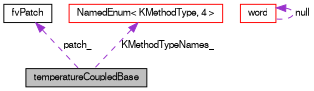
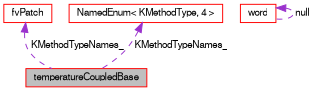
node "fvPatch": color black -> red
edge "temperatureCoupledBase" -> "fvPatch": label " patch_" -> " KMethodTypeNames_"
node "temperatureCoupledBase": color black -> red
